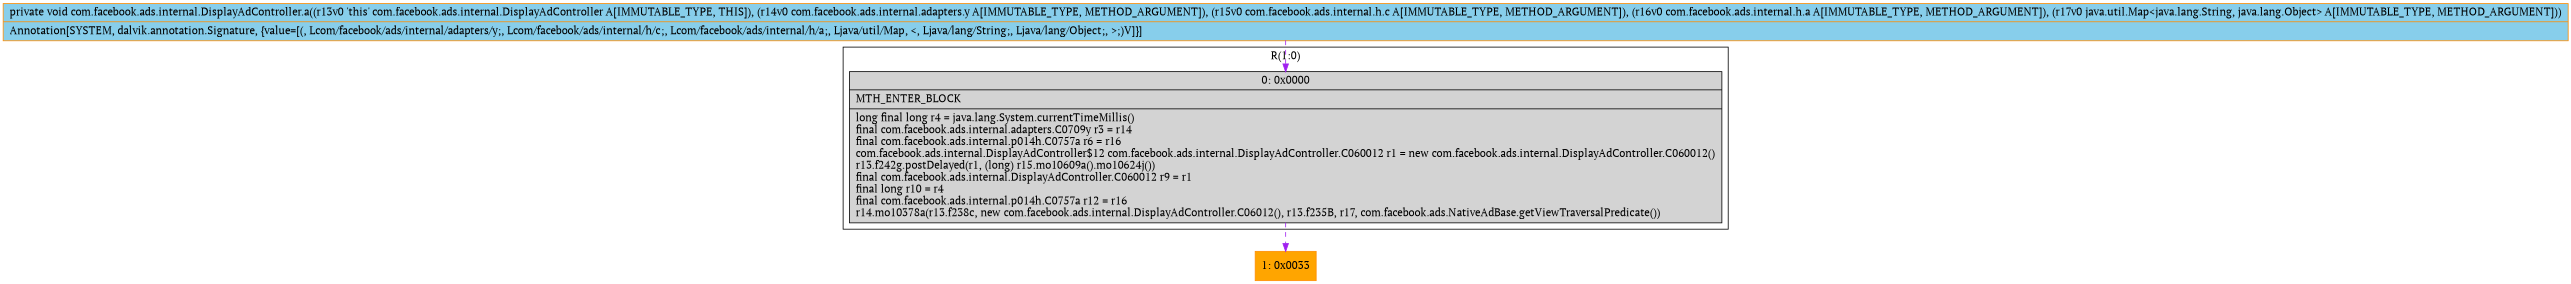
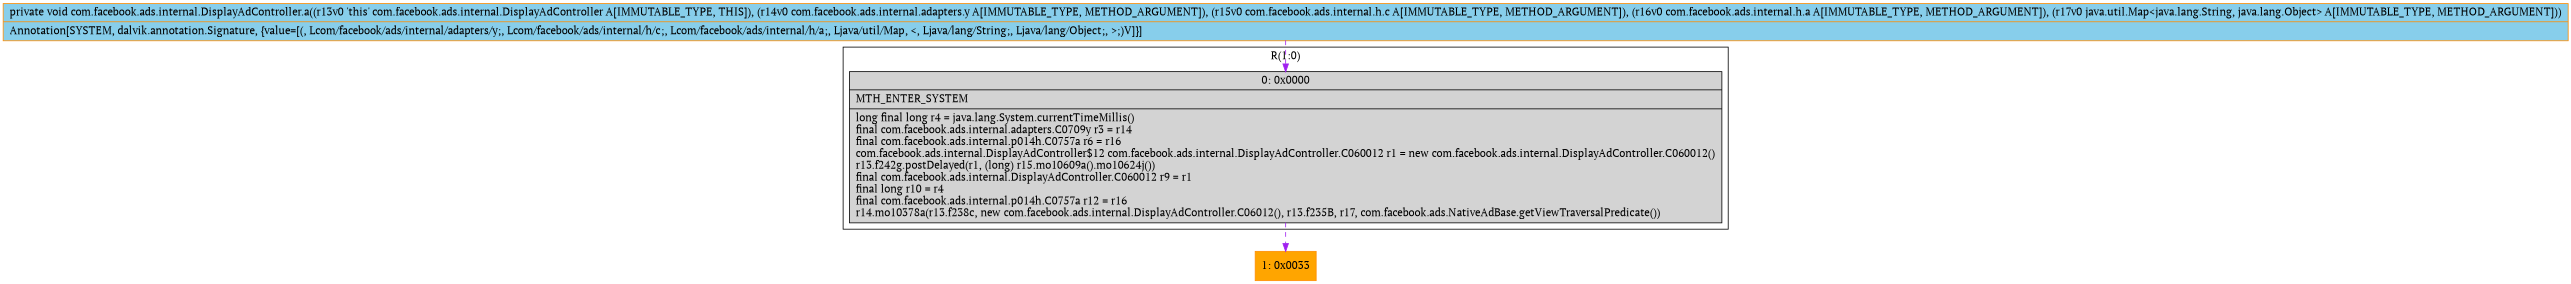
node "0: 0x0000": text "MTH_ENTER_BLOCK" -> "MTH_ENTER_SYSTEM"
